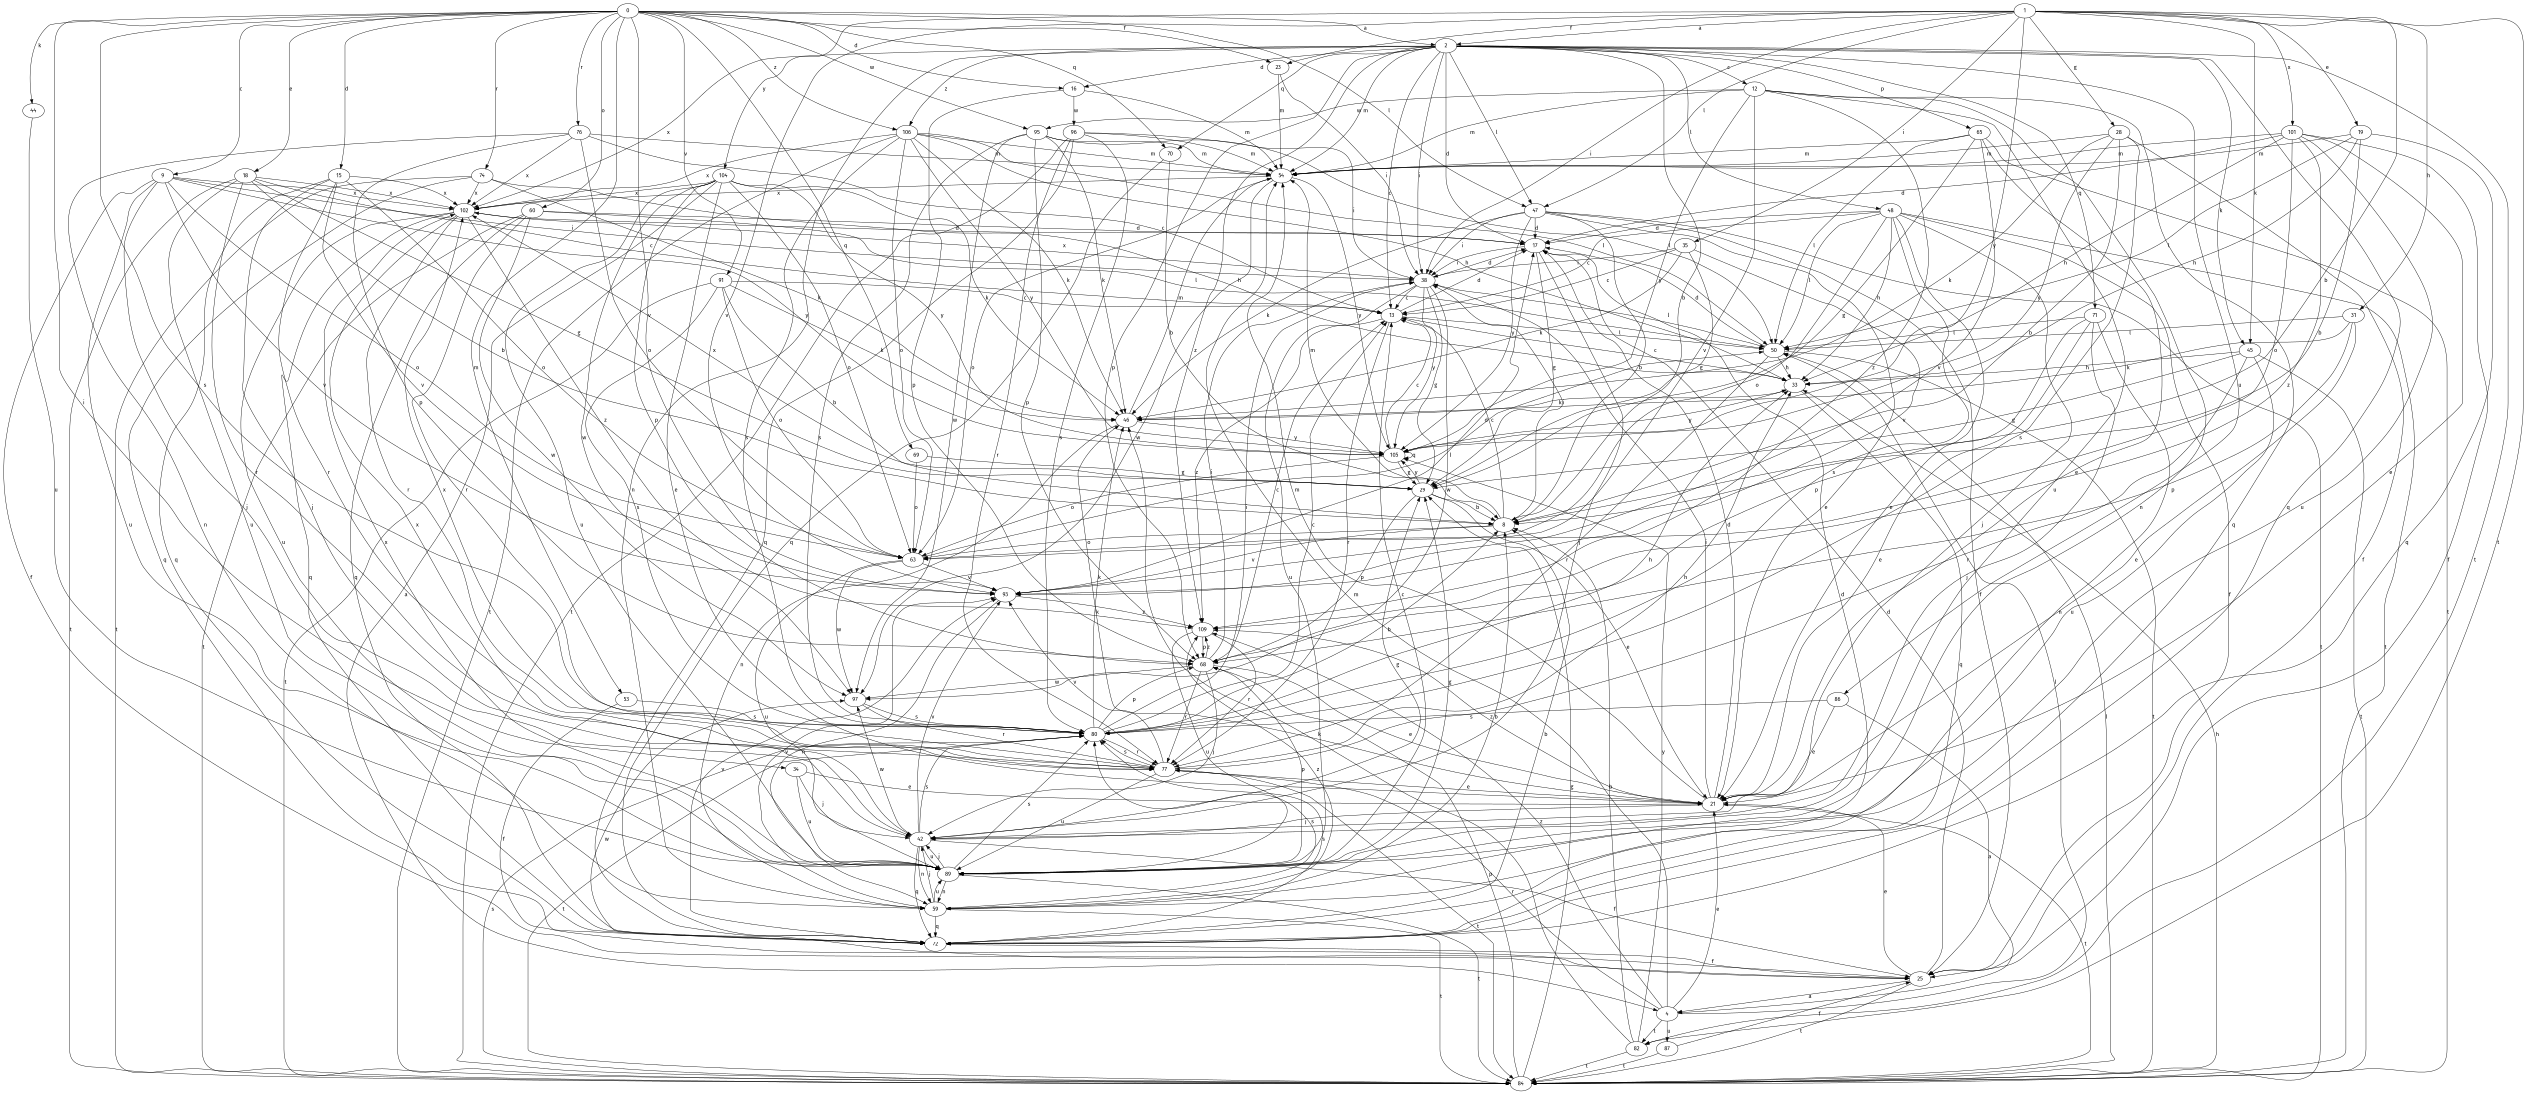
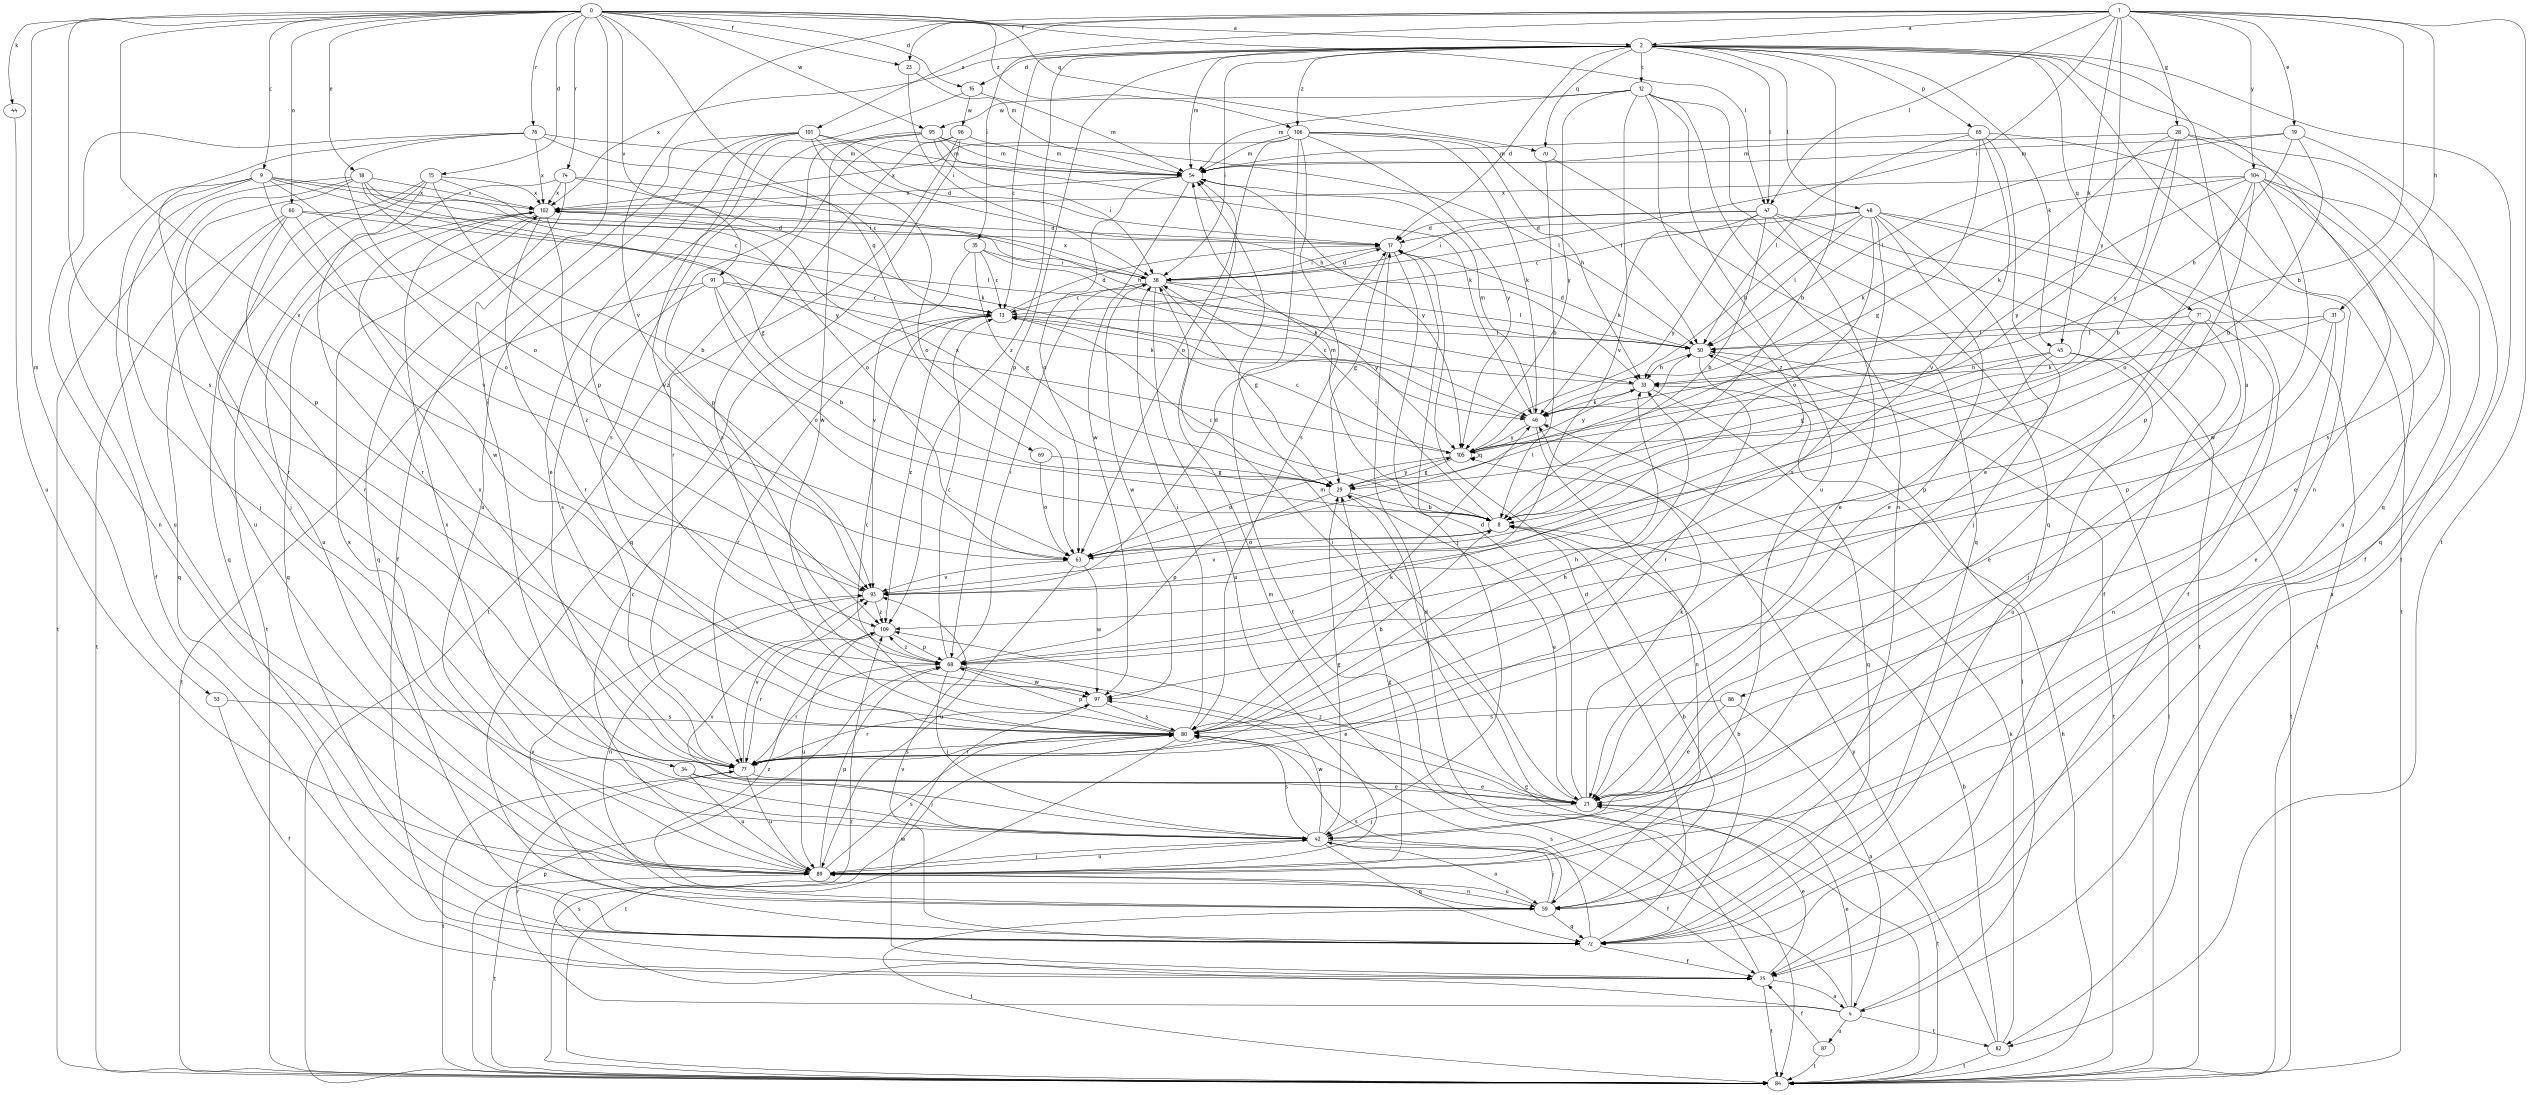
edge "96" -> "38": now "95" -> "38"
